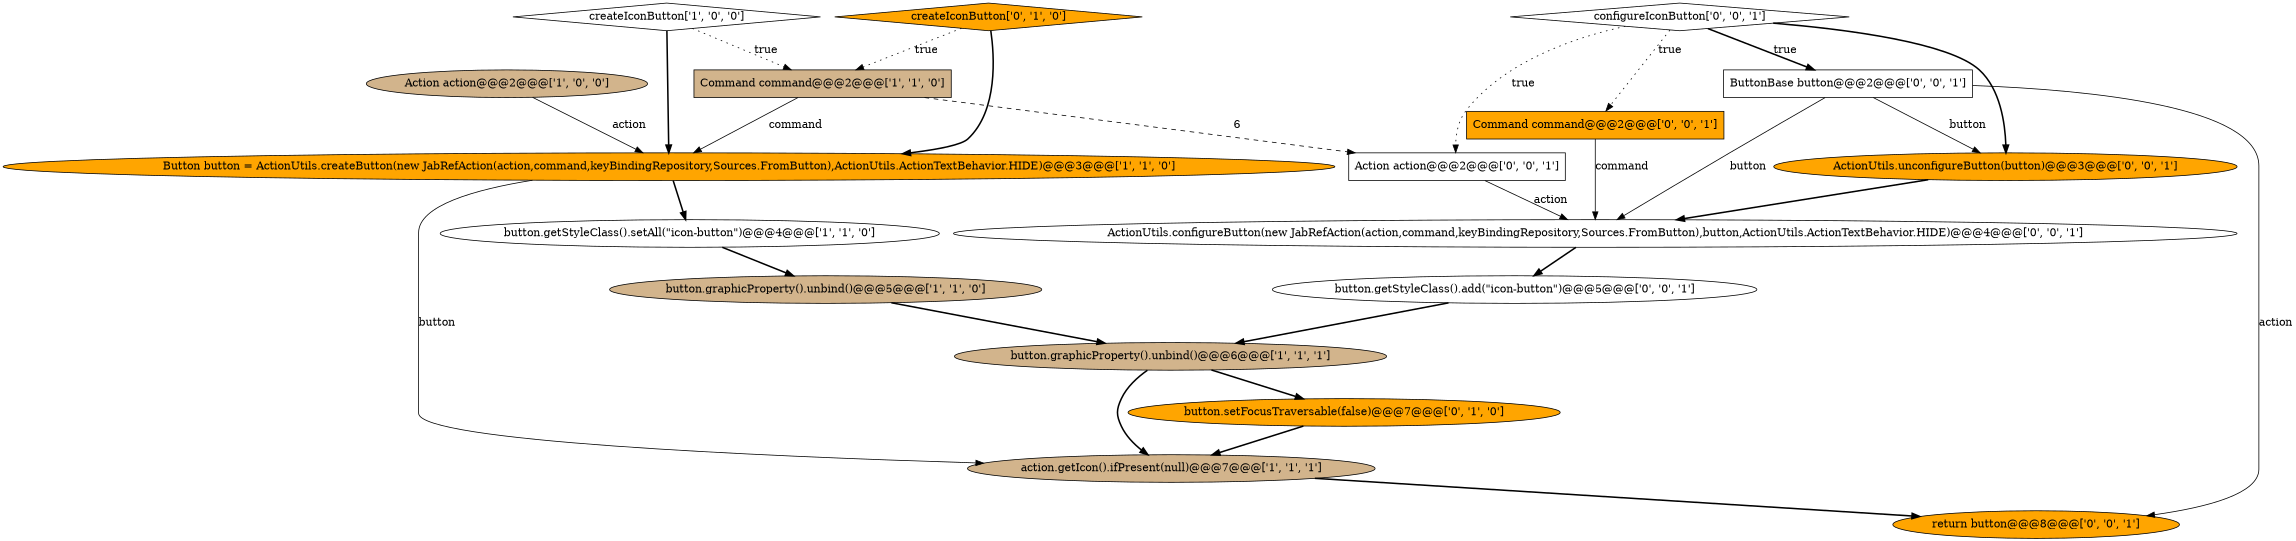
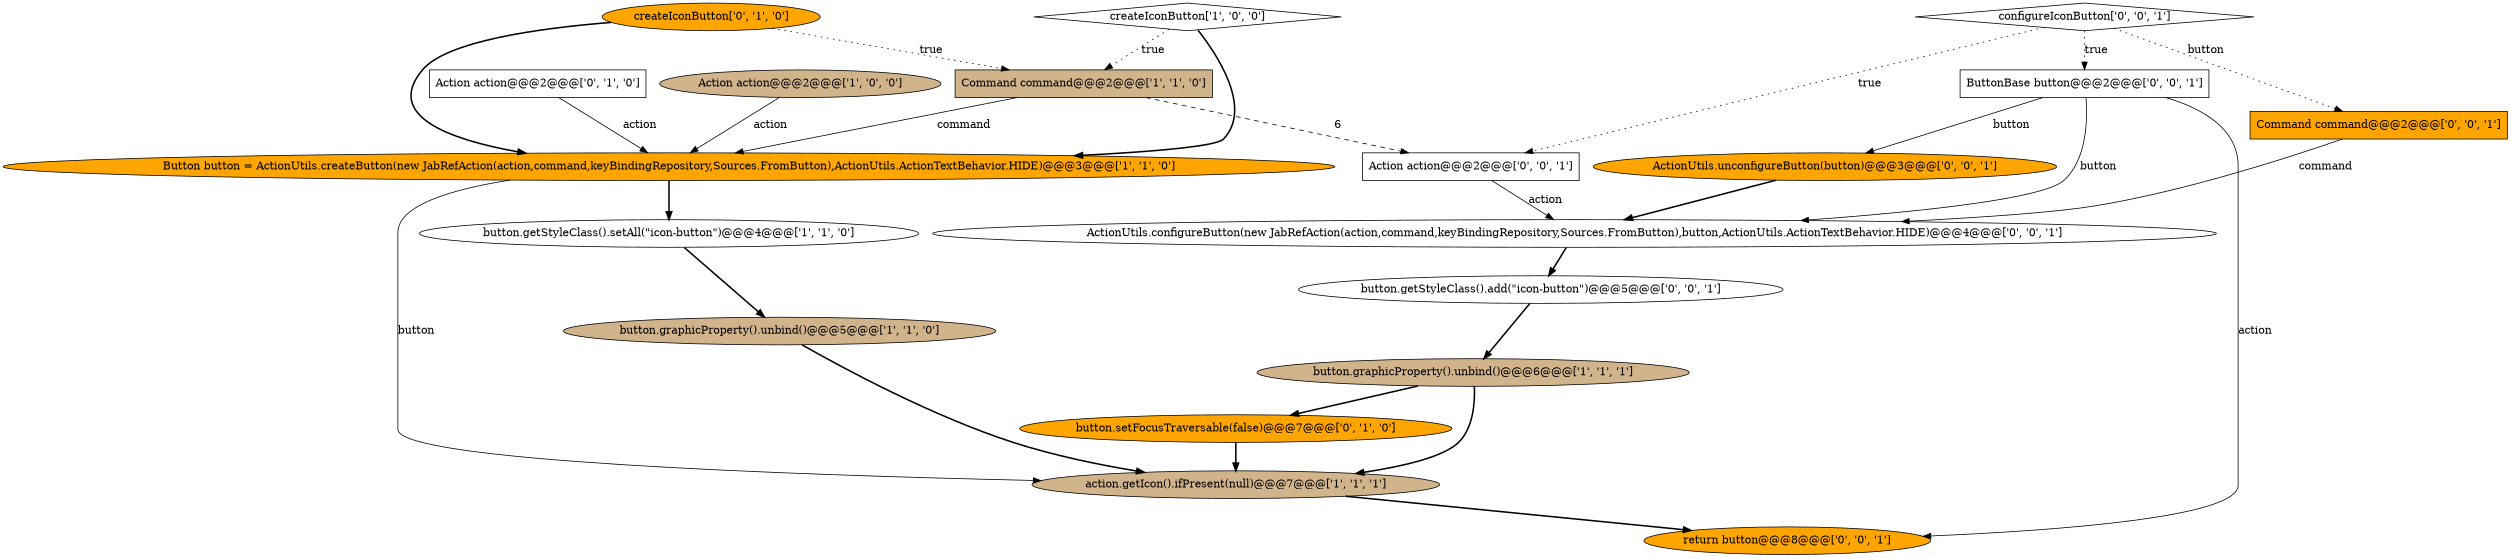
node "createIconButton['0', '1', '0']": shape diamond -> ellipse
edge "configureIconButton['0', '0', '1']" -> "ActionUtils.unconfigureButton(button)@@@3@@@['0', '0', '1']": removed
edge "configureIconButton['0', '0', '1']" -> "ButtonBase button@@@2@@@['0', '0', '1']": style bold -> dotted
edge "configureIconButton['0', '0', '1']" -> "Command command@@@2@@@['0', '0', '1']": label "true" -> "button"
node "Action action@@@2@@@['0', '1', '0']": added
edge "button.graphicProperty().unbind()@@@5@@@['1', '1', '0']" -> "button.graphicProperty().unbind()@@@6@@@['1', '1', '1']": now "button.graphicProperty().unbind()@@@5@@@['1', '1', '0']" -> "action.getIcon().ifPresent(null)@@@7@@@['1', '1', '1']"
